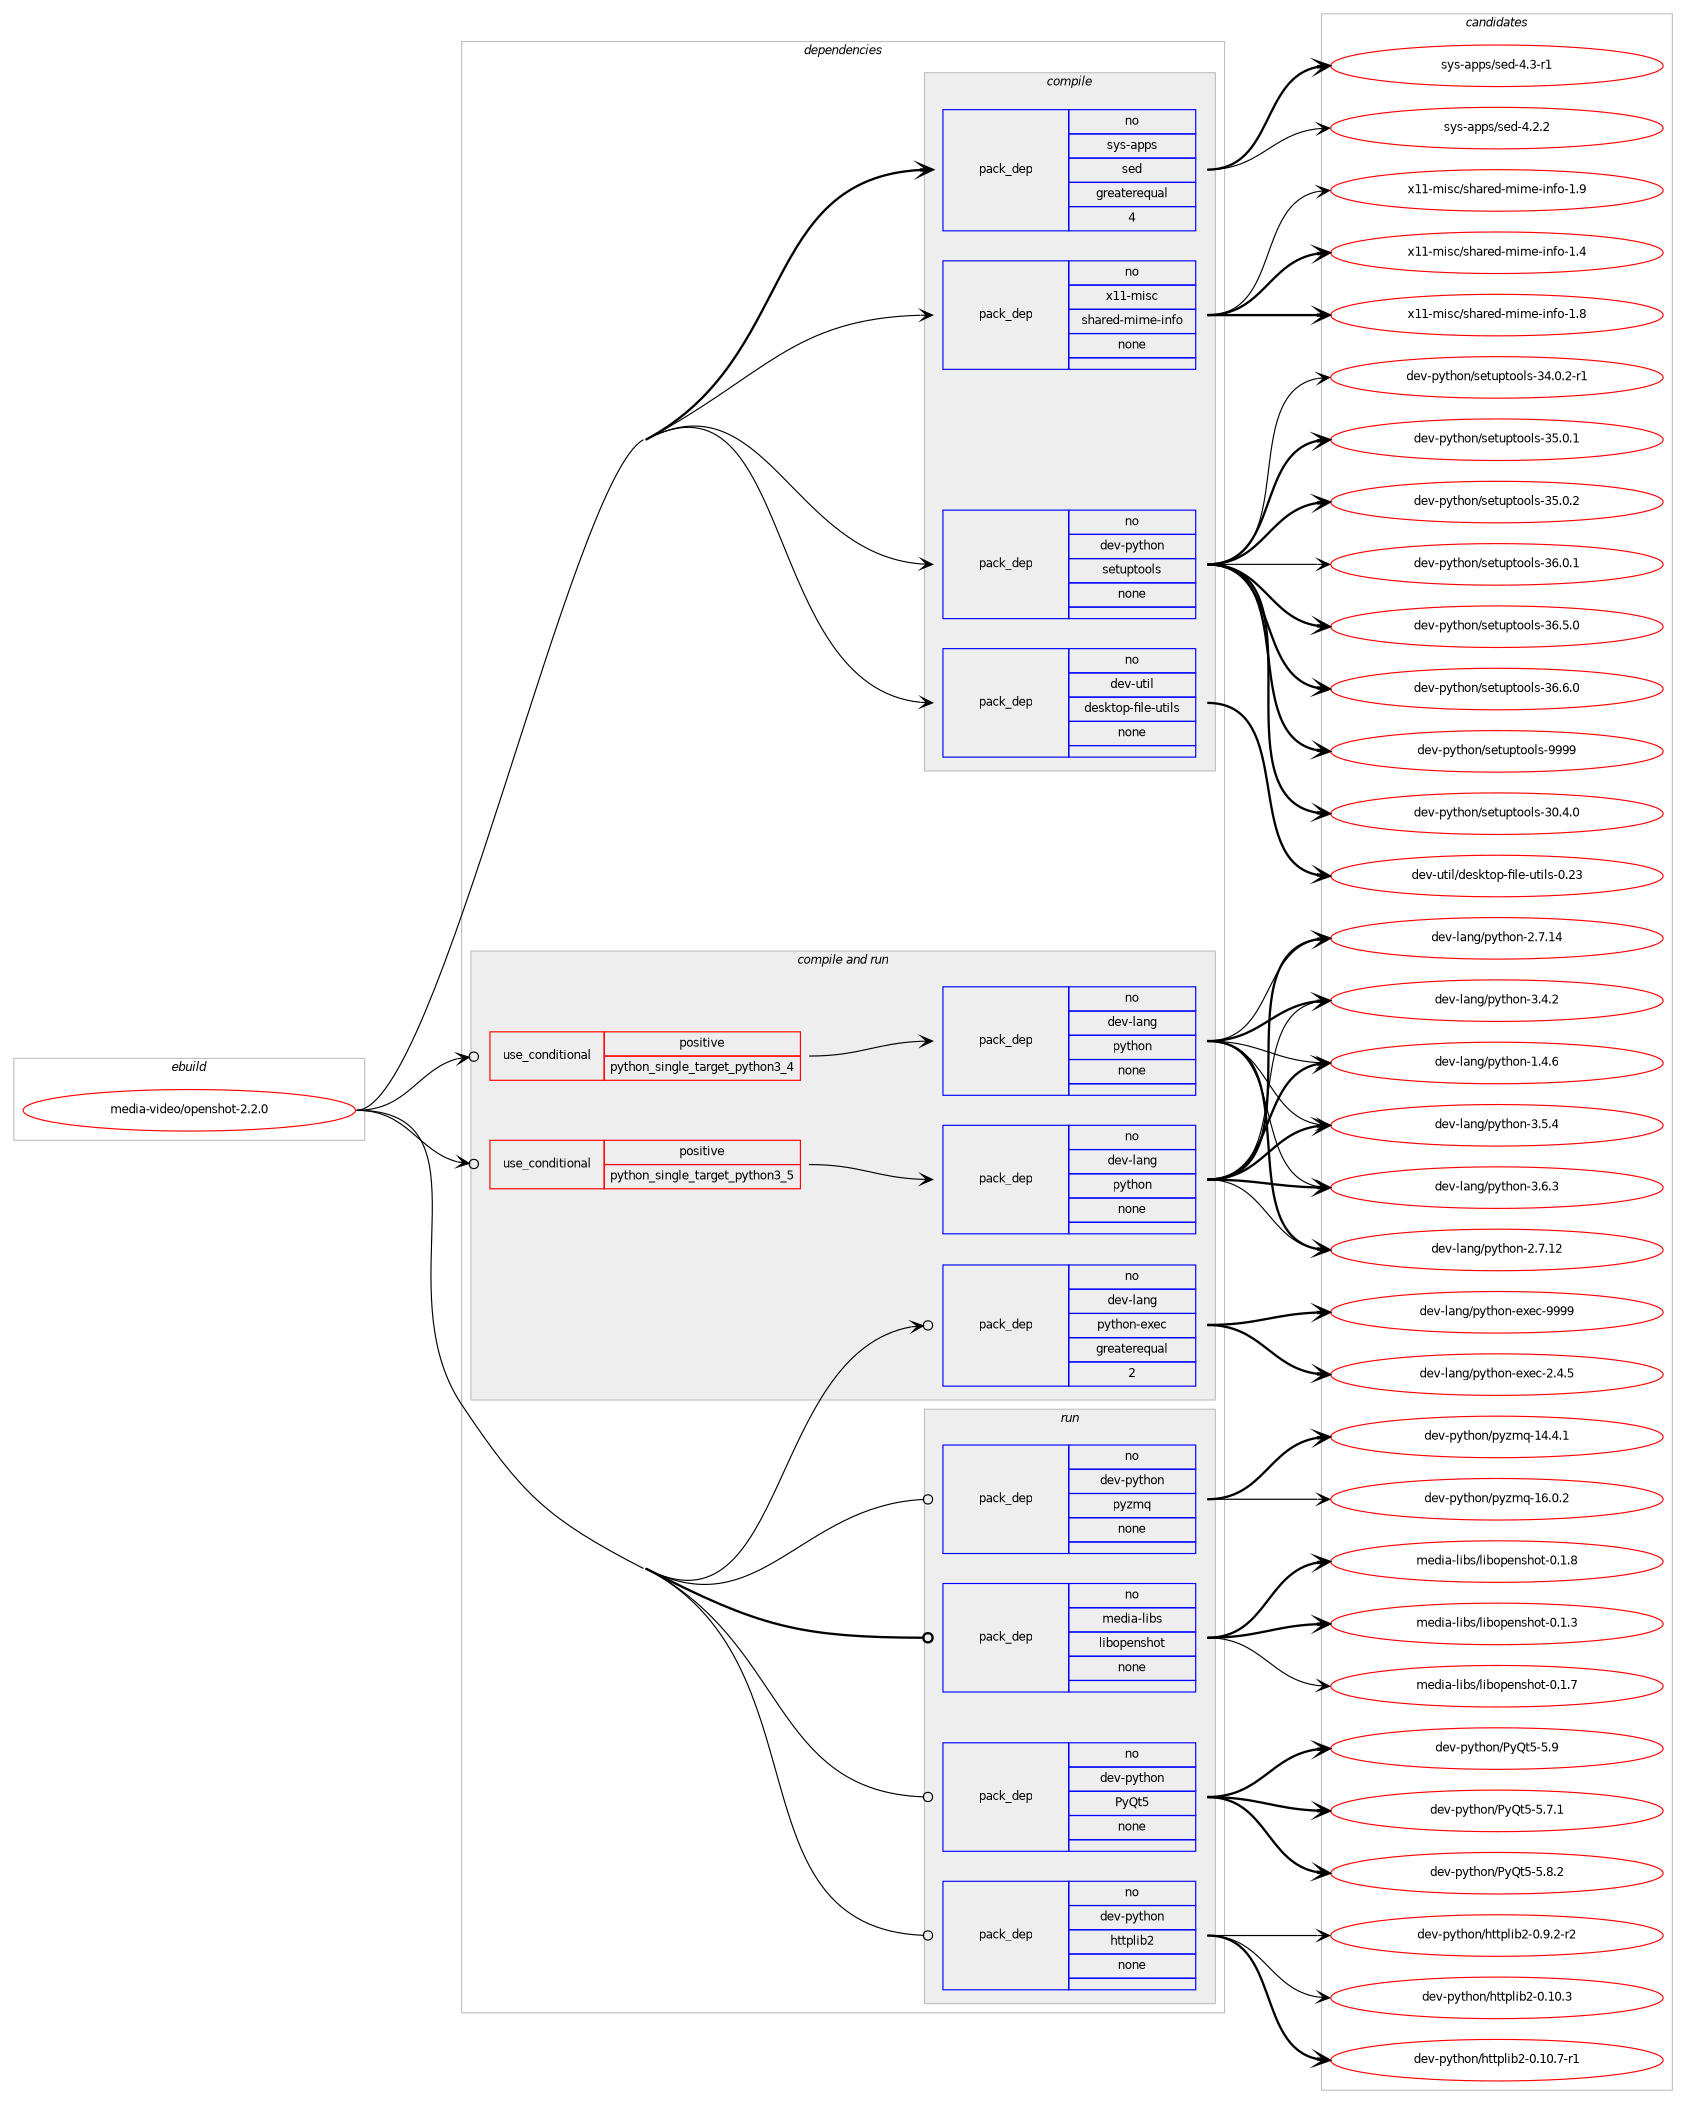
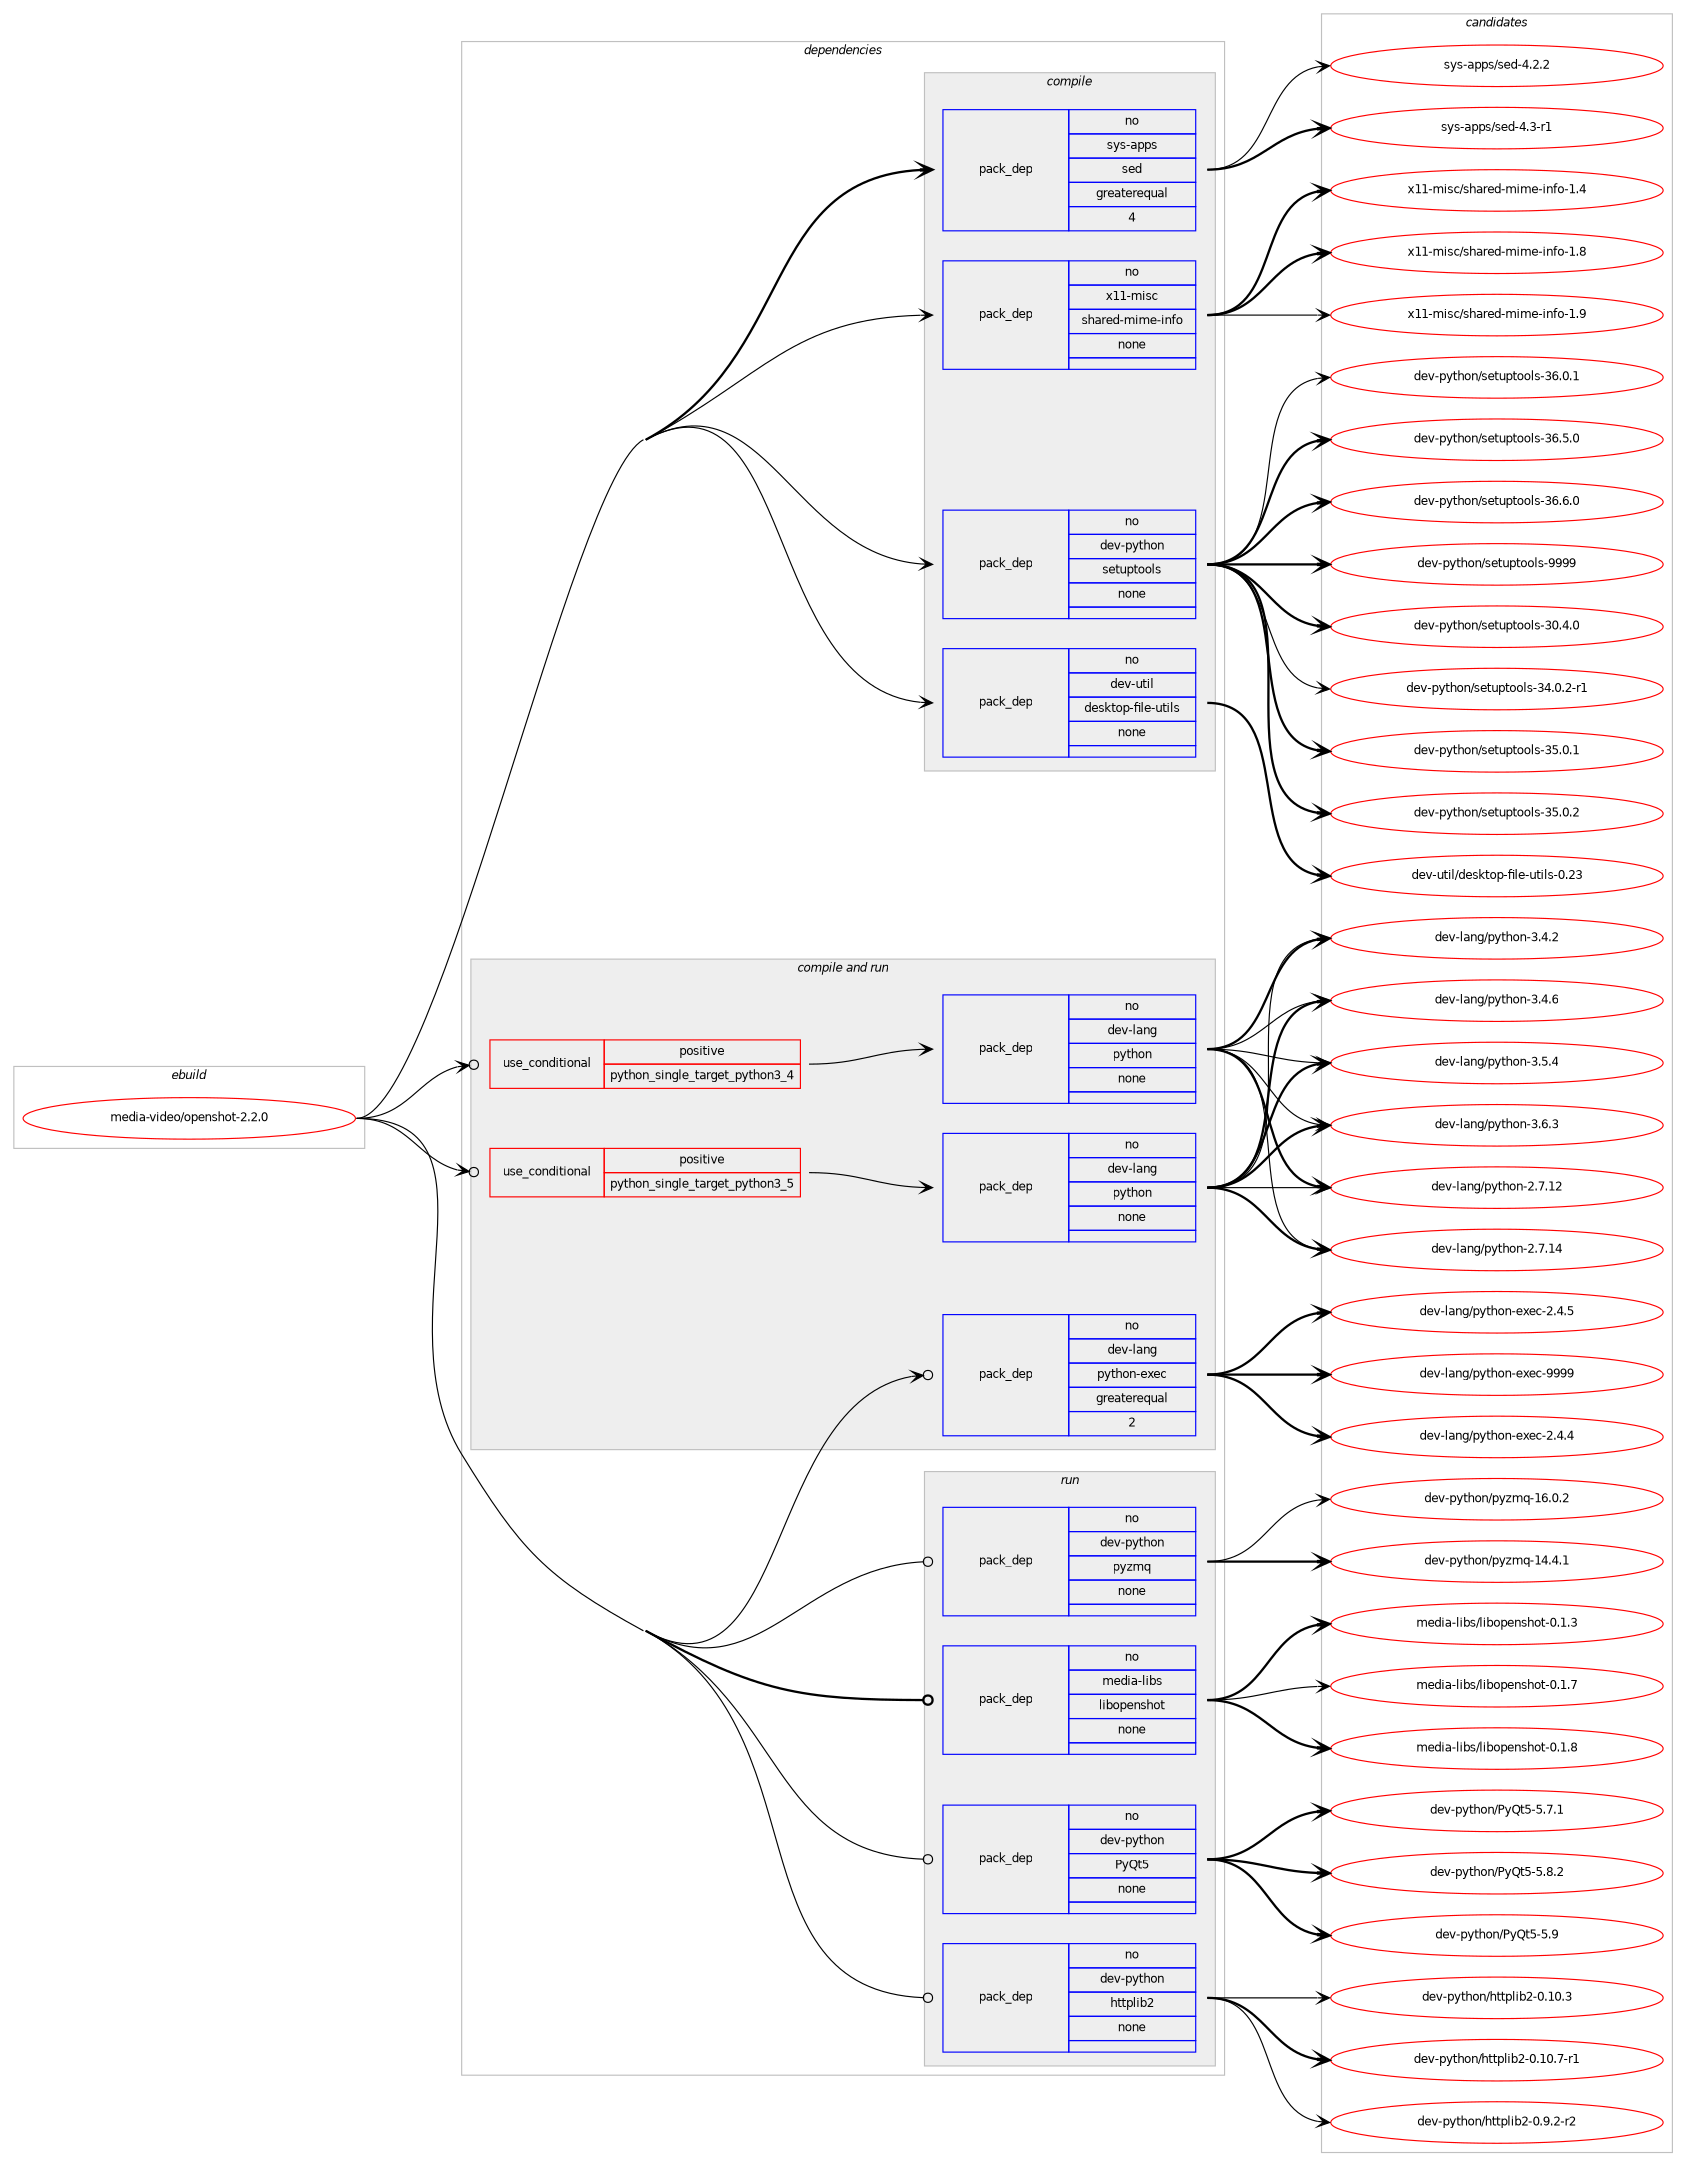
node "dev-lang/python-1.4.6": label "dev-lang/python-1.4.6" -> "dev-lang/python-3.4.6"
node "dev-lang/python-exec-2.4.4": added
